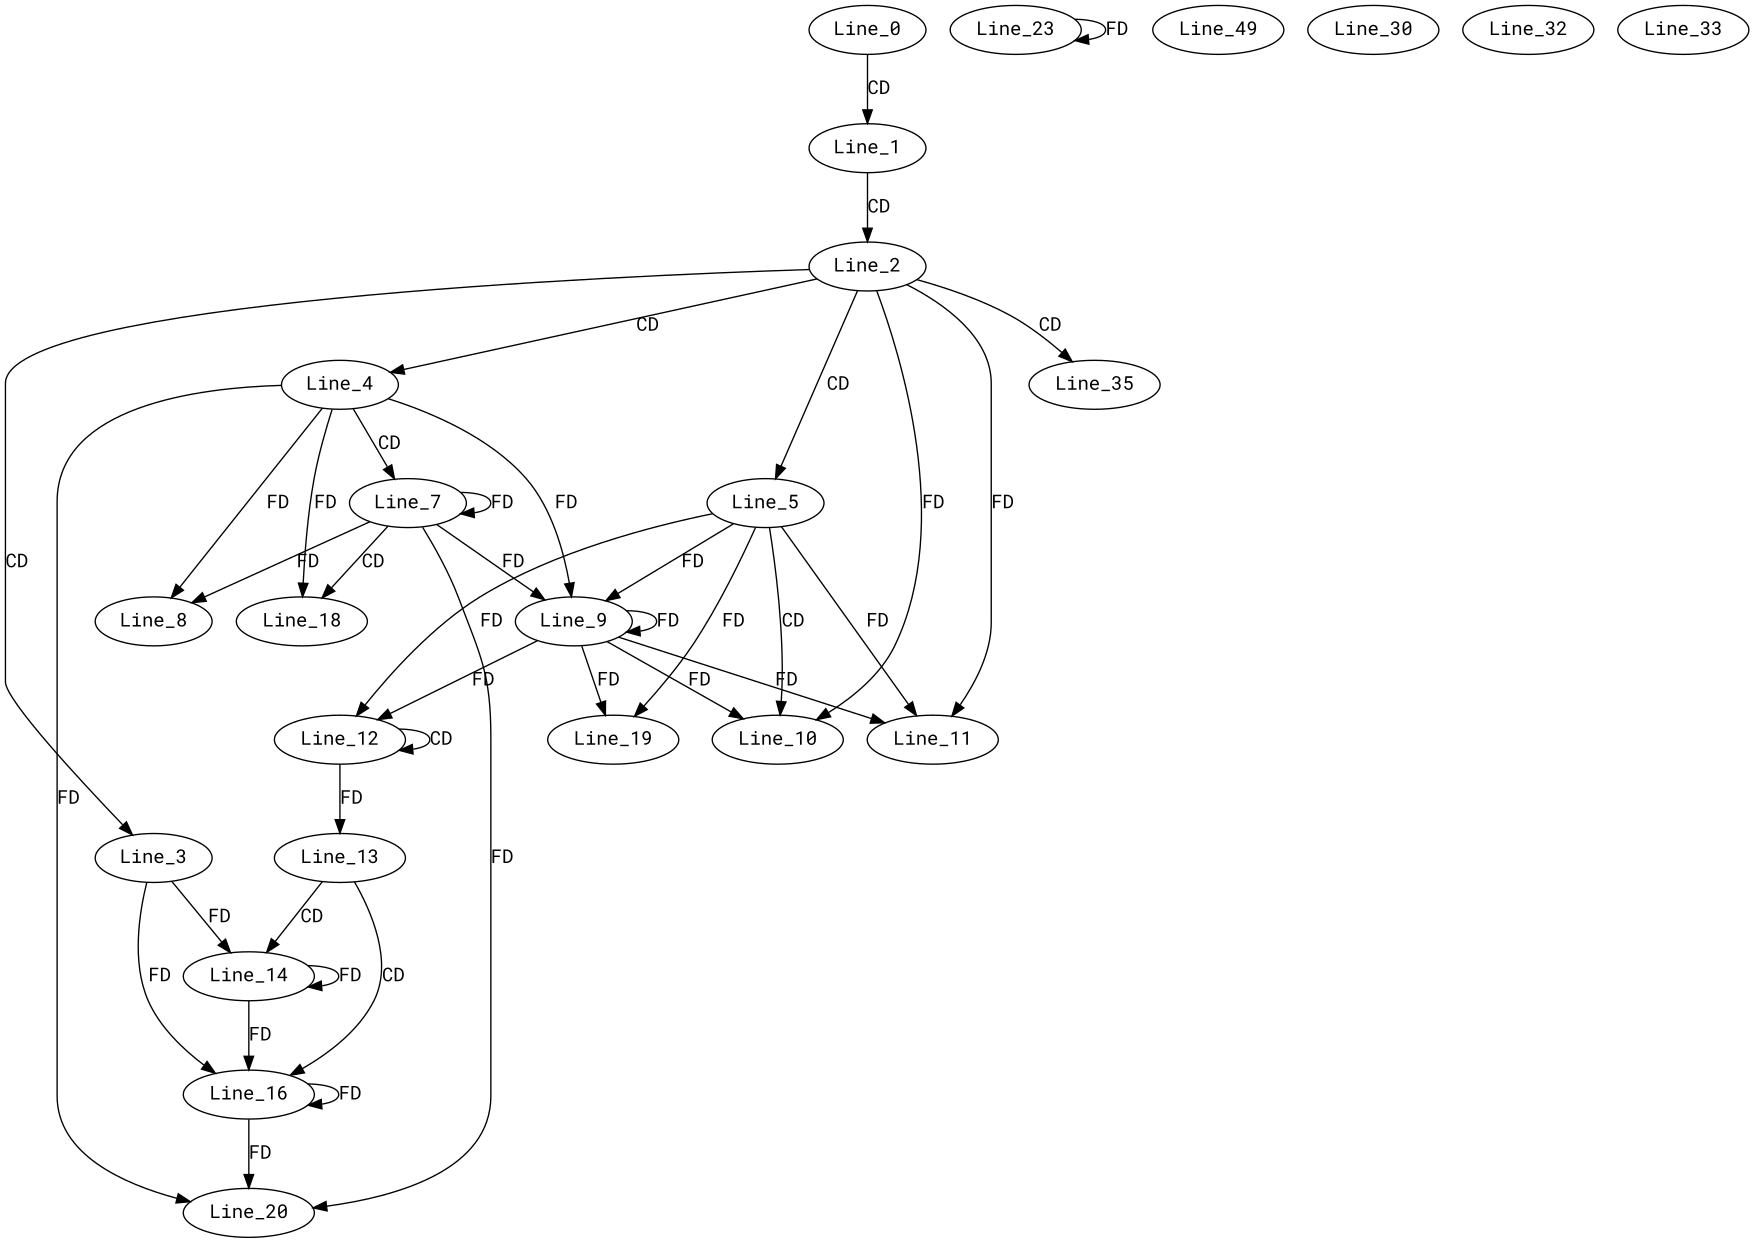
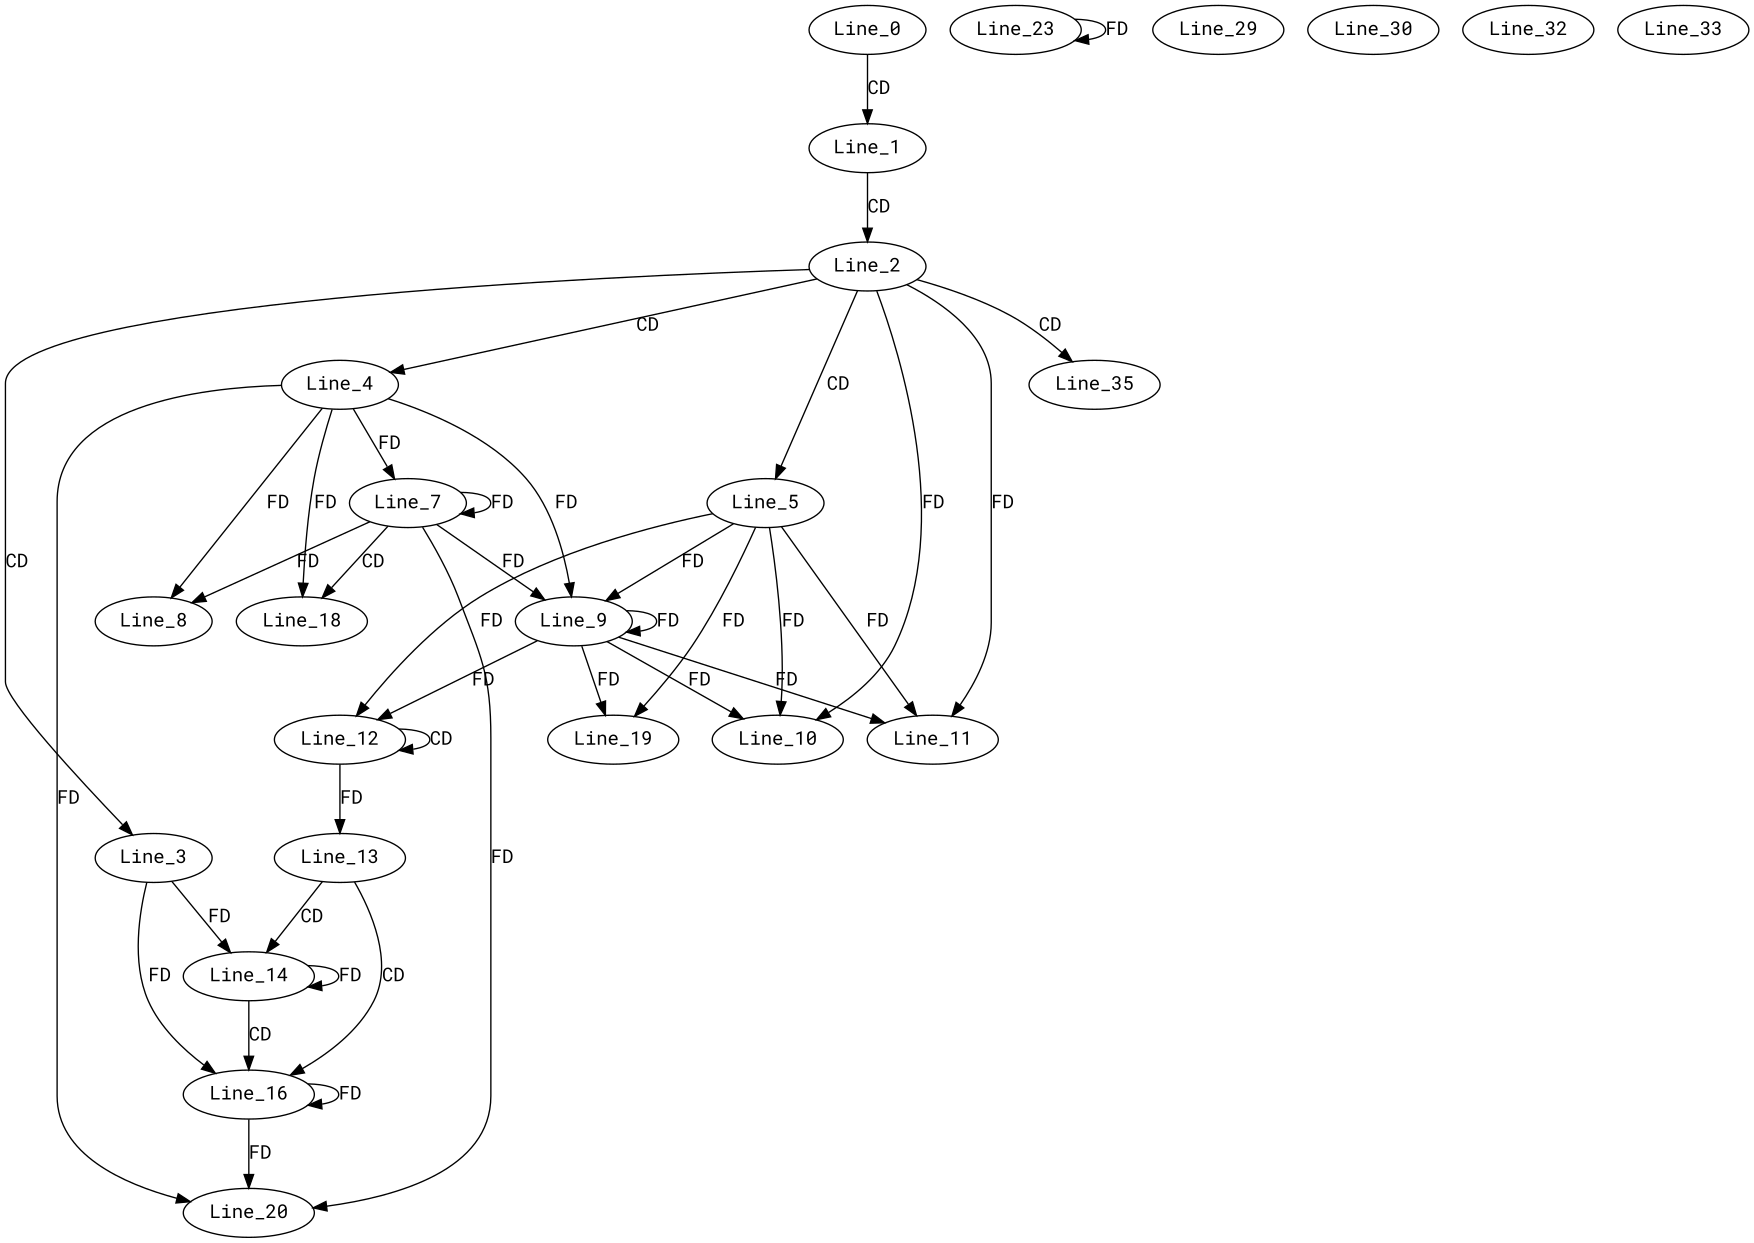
node "Line_49": label "Line_49" -> "Line_29"
edge "Line_4" -> "Line_7": label "CD" -> "FD"
edge "Line_5" -> "Line_10": label "CD" -> "FD"
edge "Line_14" -> "Line_16": label "FD" -> "CD"
